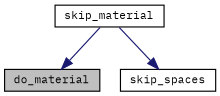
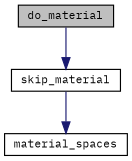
edge "skip_material" -> "do_material": reversed
node "skip_spaces": label "skip_spaces" -> "material_spaces"
